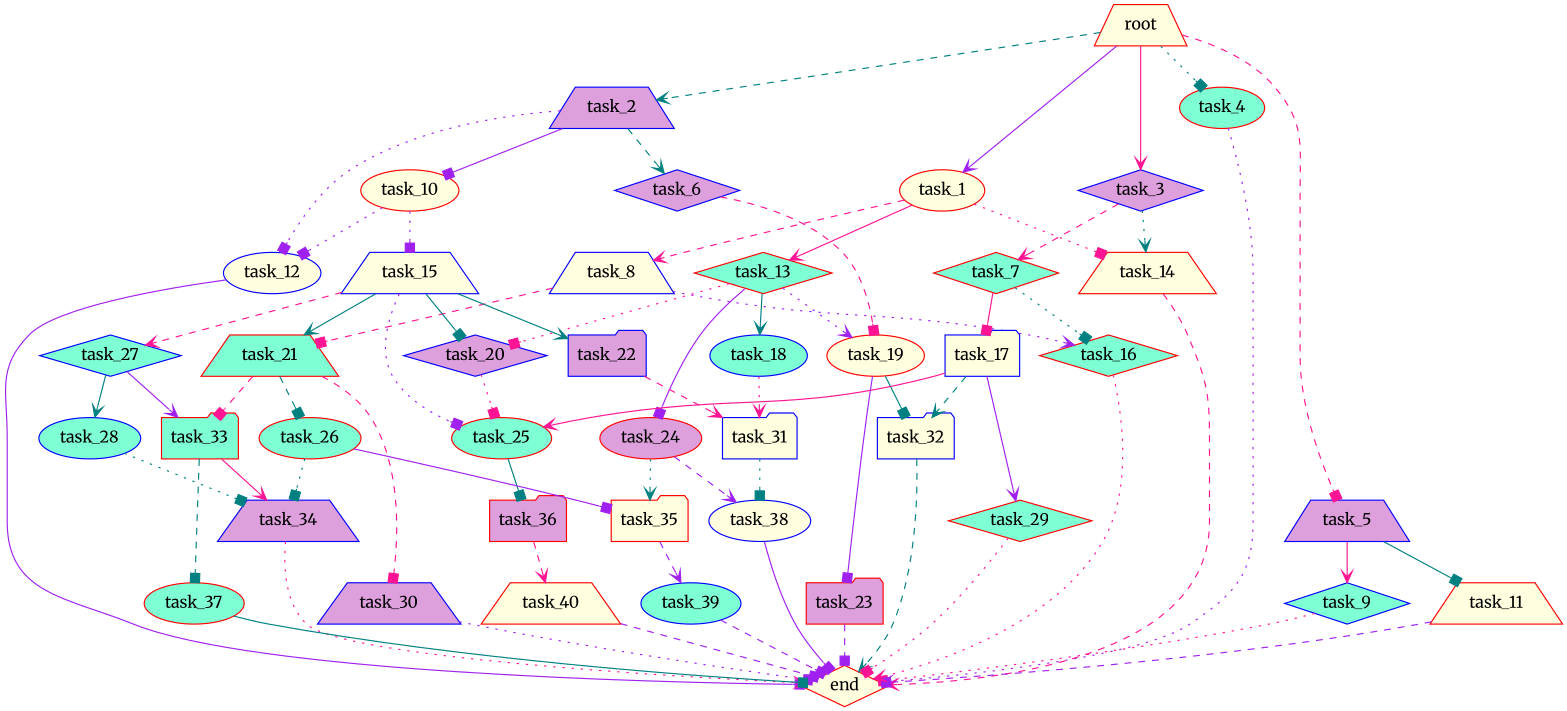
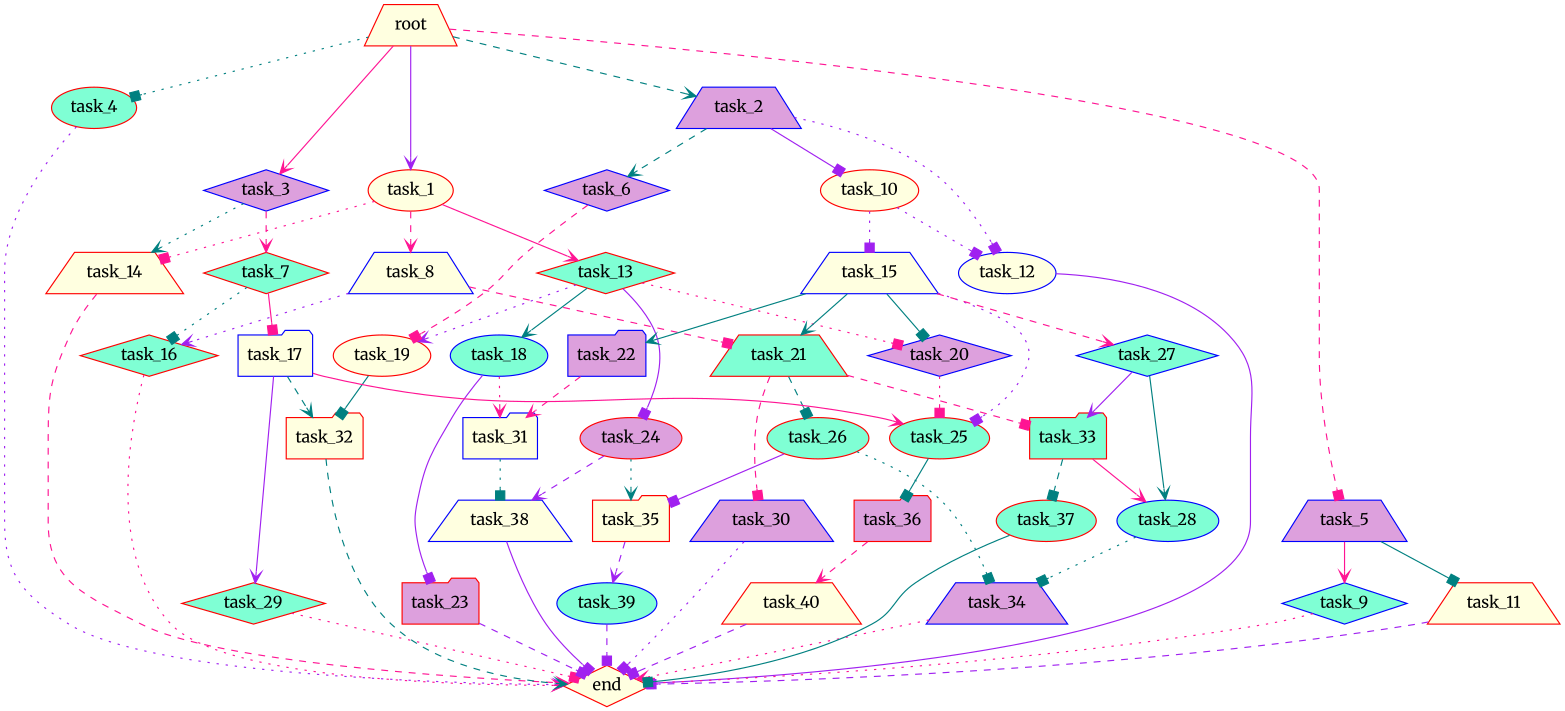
node "task_32": color blue -> red
edge "task_19" -> "task_23": now "task_18" -> "task_23"
edge "task_33" -> "task_34": now "task_33" -> "task_28"
node "task_38": shape ellipse -> trapezium
